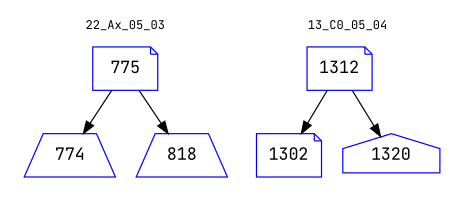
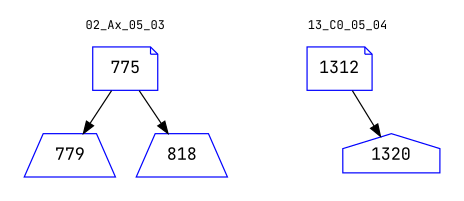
cluster "22_Ax_05_03": label "22_Ax_05_03" -> "02_Ax_05_03"
node "774": label "774" -> "779"
node "1302": removed
